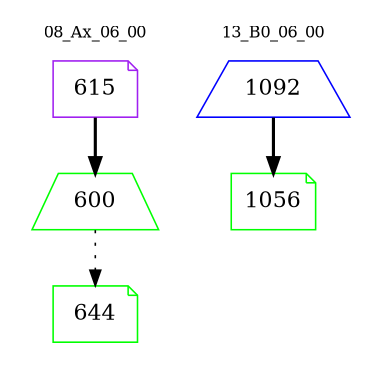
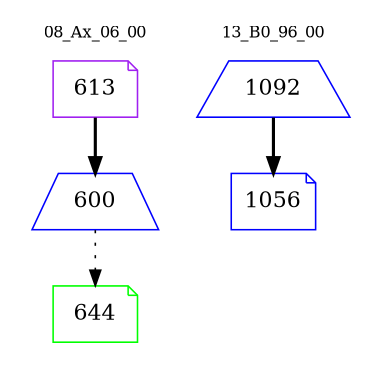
cluster "13_B0_06_00": label "13_B0_06_00" -> "13_B0_96_00"
node "615": label "615" -> "613"
node "600": color green -> blue
node "1056": color green -> blue
